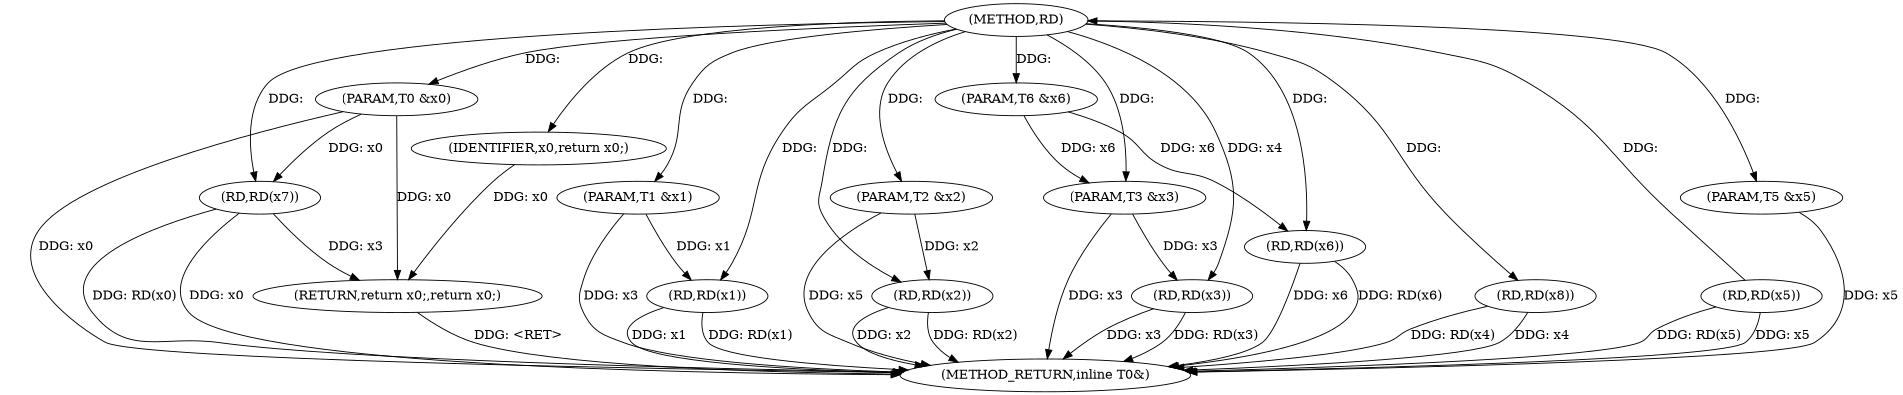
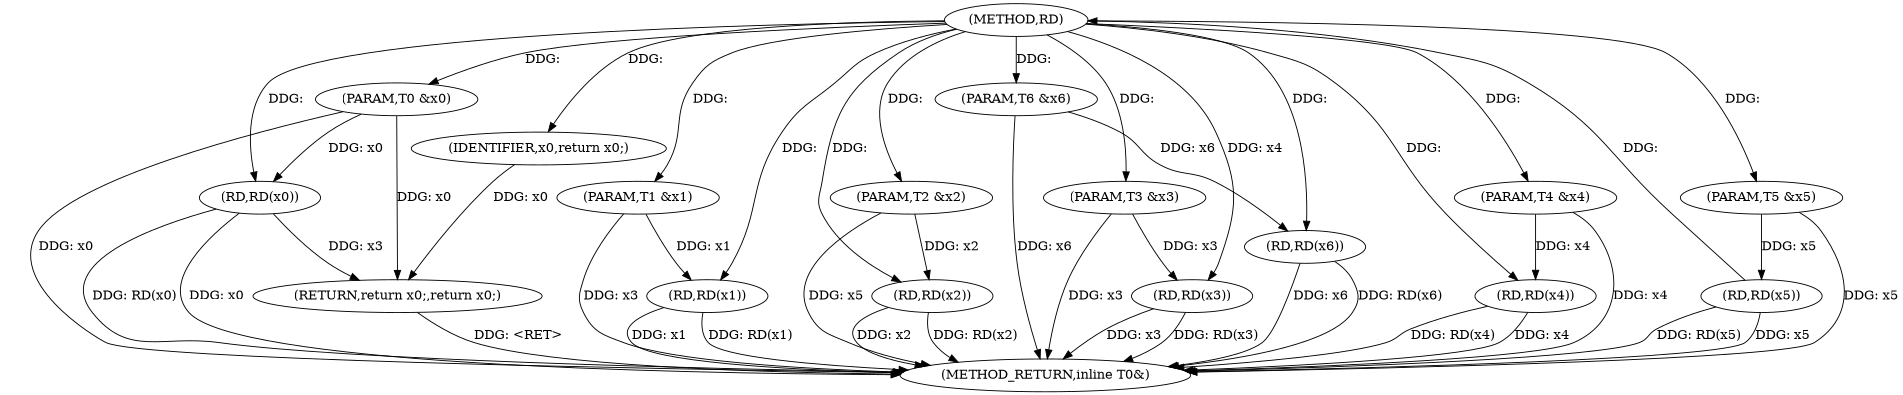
edge "(PARAM,T6 &x6)" -> "(PARAM,T3 &x3)": now "(PARAM,T6 &x6)" -> "(METHOD_RETURN,inline T0&)"
node "(RD,RD(x7))": label "(RD,RD(x7))" -> "(RD,RD(x0))"
node "(PARAM,T4 &x4)": added
edge "(PARAM,T5 &x5)" -> "(RD,RD(x5))": added, label "DDG: x5"
node "(RD,RD(x8))": label "(RD,RD(x8))" -> "(RD,RD(x4))"
